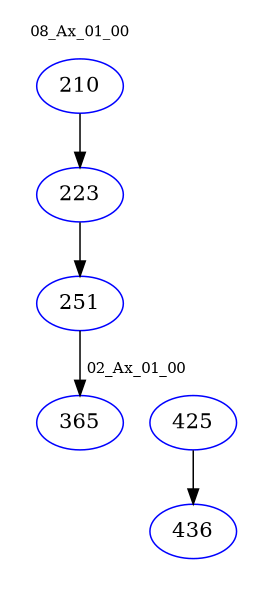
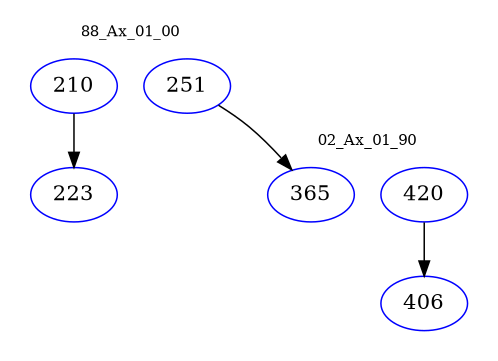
cluster "08_Ax_01_00": label "08_Ax_01_00" -> "88_Ax_01_00"
edge "223" -> "251": removed
cluster "02_Ax_01_00": label "02_Ax_01_00" -> "02_Ax_01_90"
node "425": label "425" -> "420"
node "436": label "436" -> "406"
